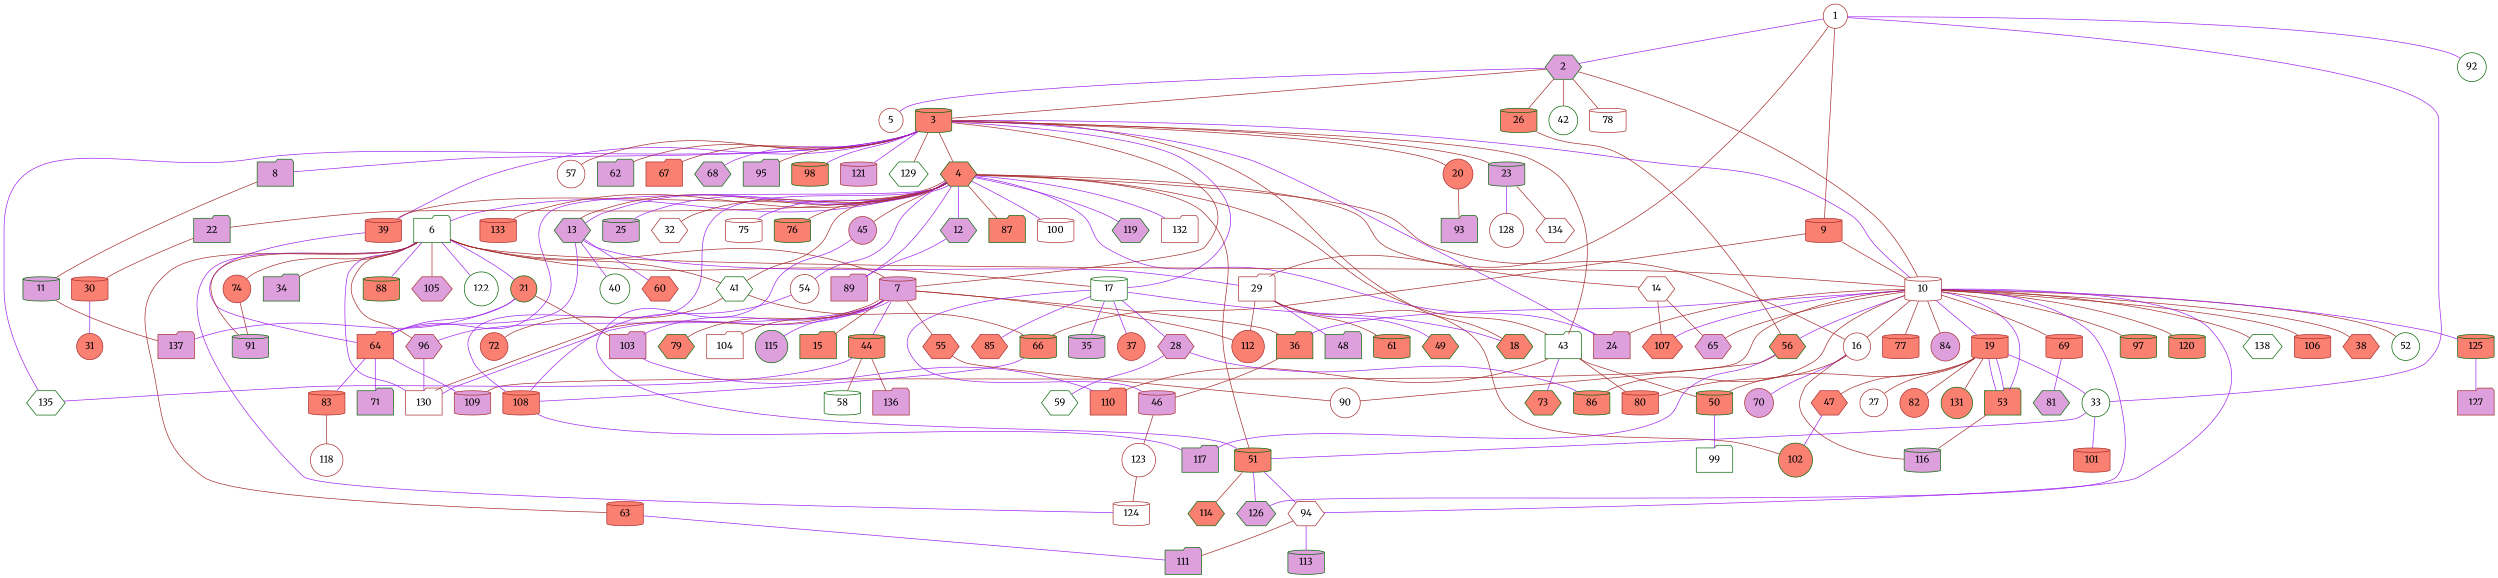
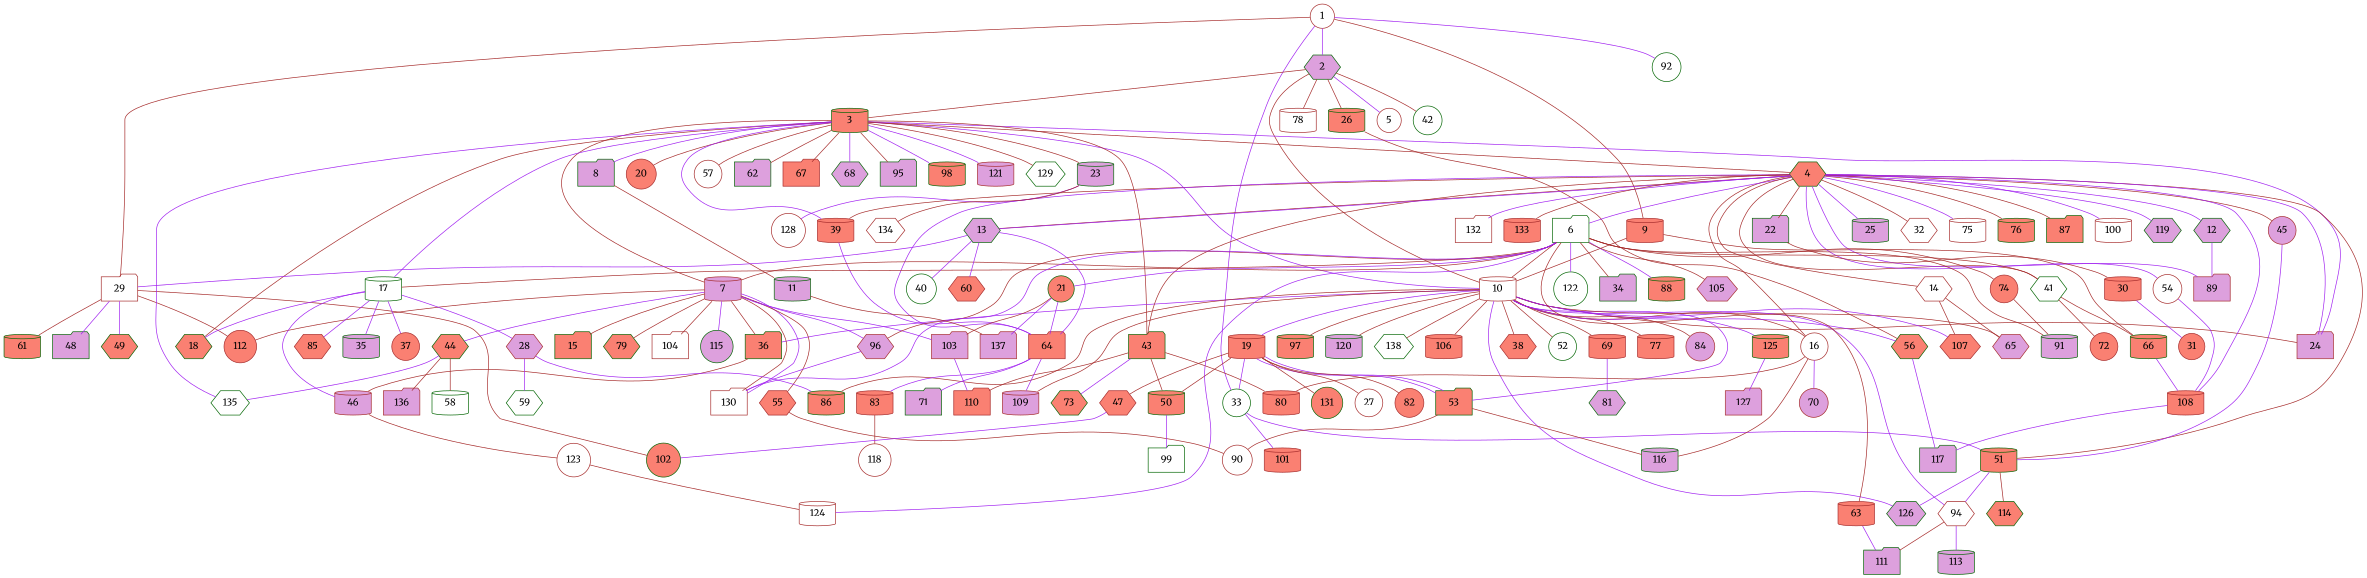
node "93": removed
node "44": shape cylinder -> hexagon
node "43": fillcolor white -> salmon
node "120": fillcolor salmon -> plum
edge "56" -- "90": now "53" -- "90"
